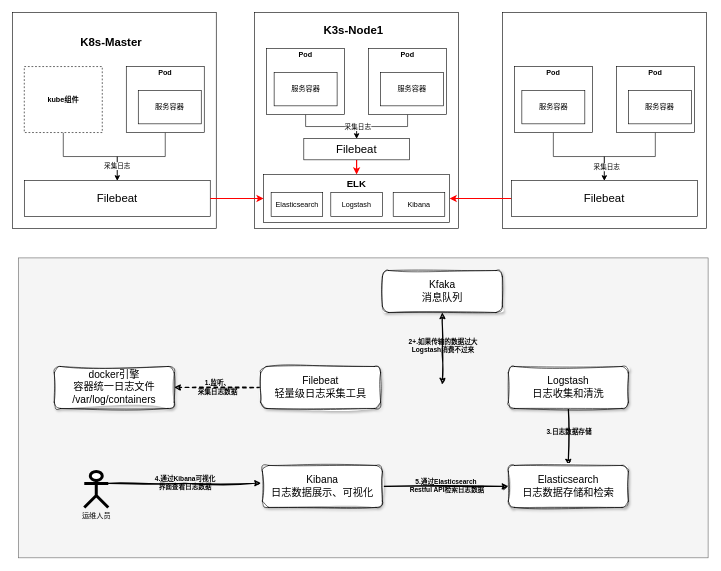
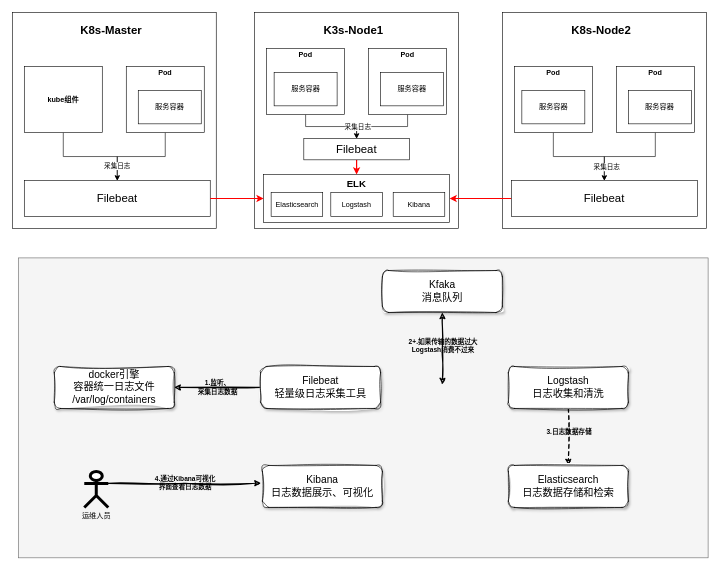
node "K8s-Node2": added
node "K8s-Master": moved (111, 42) -> (111, 30)
node "kube组件": style dashed -> solid
edge "Filebeat 轻量级日志采集工具" -> "docker引擎 容器统一日志文件 /var/log/containers": style dashed -> solid
edge "Logstash 日志收集和清洗" -> "Elasticsearch 日志数据存储和检索": style solid -> dashed
edge "Kibana 日志数据展示、可视化" -> "Elasticsearch 日志数据存储和检索": removed, label "5.通过Elasticsearch Restful API检索日志数据"
